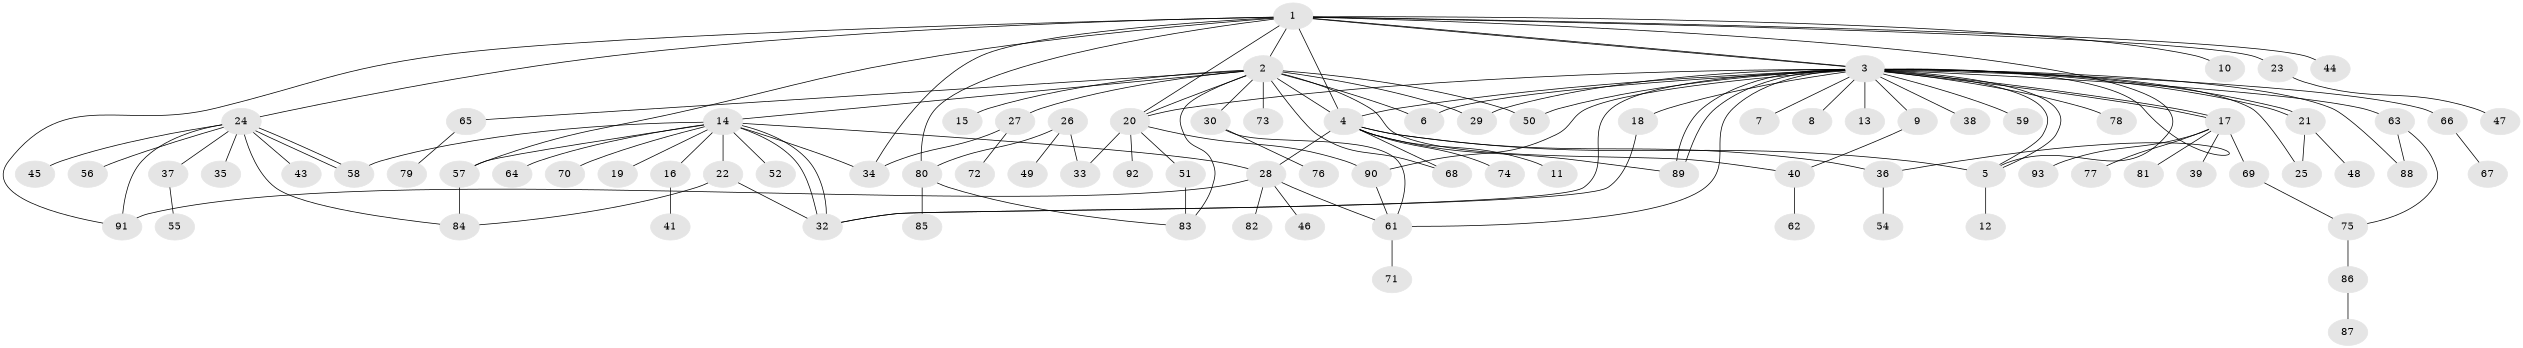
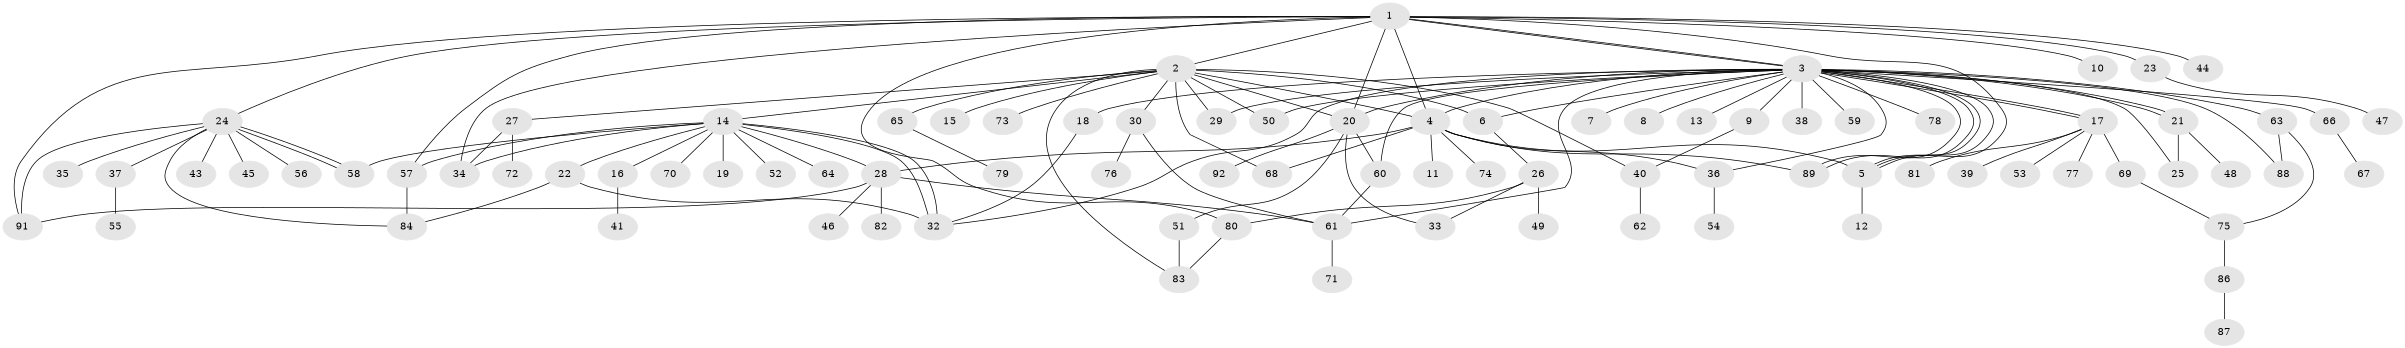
edge "6" -- "26": added
node "90": label "90" -> "60"
node "93": label "93" -> "53"
node "85": removed
